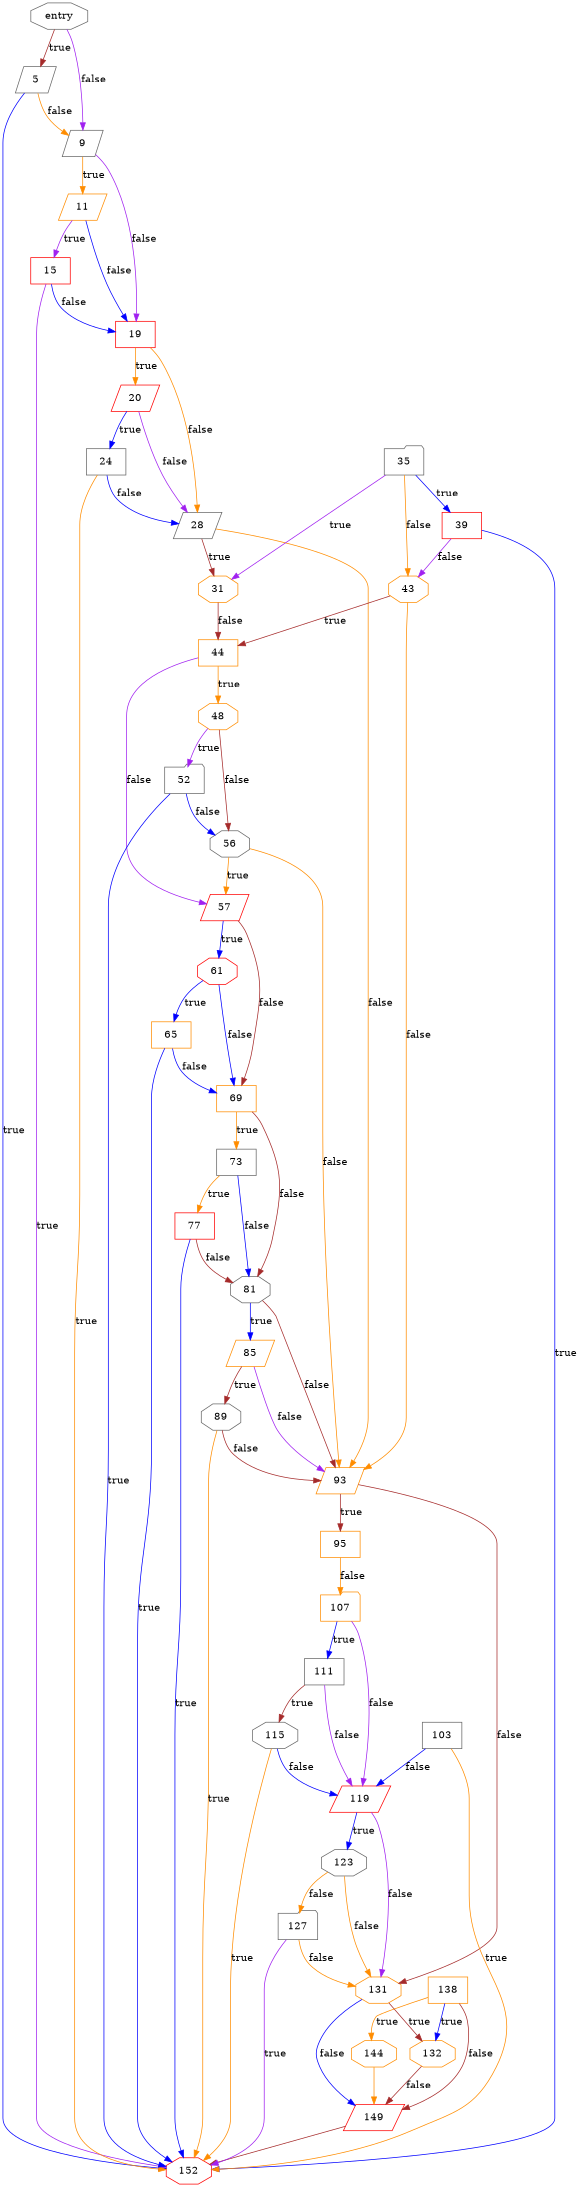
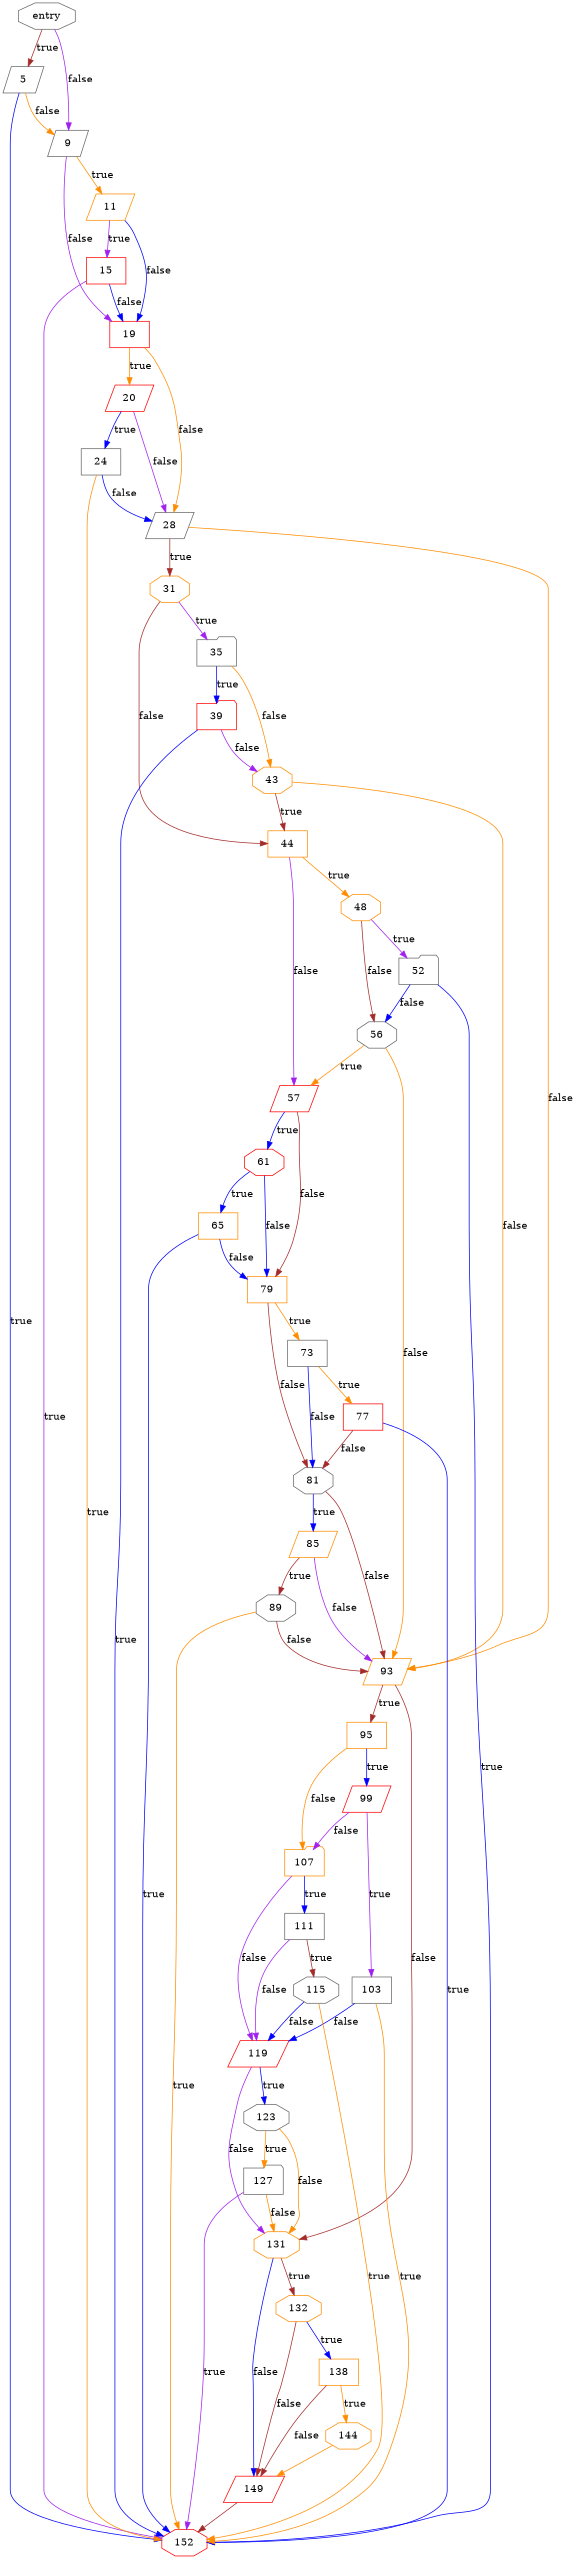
edge "35" -> "31": reversed
node "39": shape box -> folder
node "69": label "69" -> "79"
node "99": added
edge "123" -> "127": label "false" -> "true"
edge "138" -> "132": reversed
